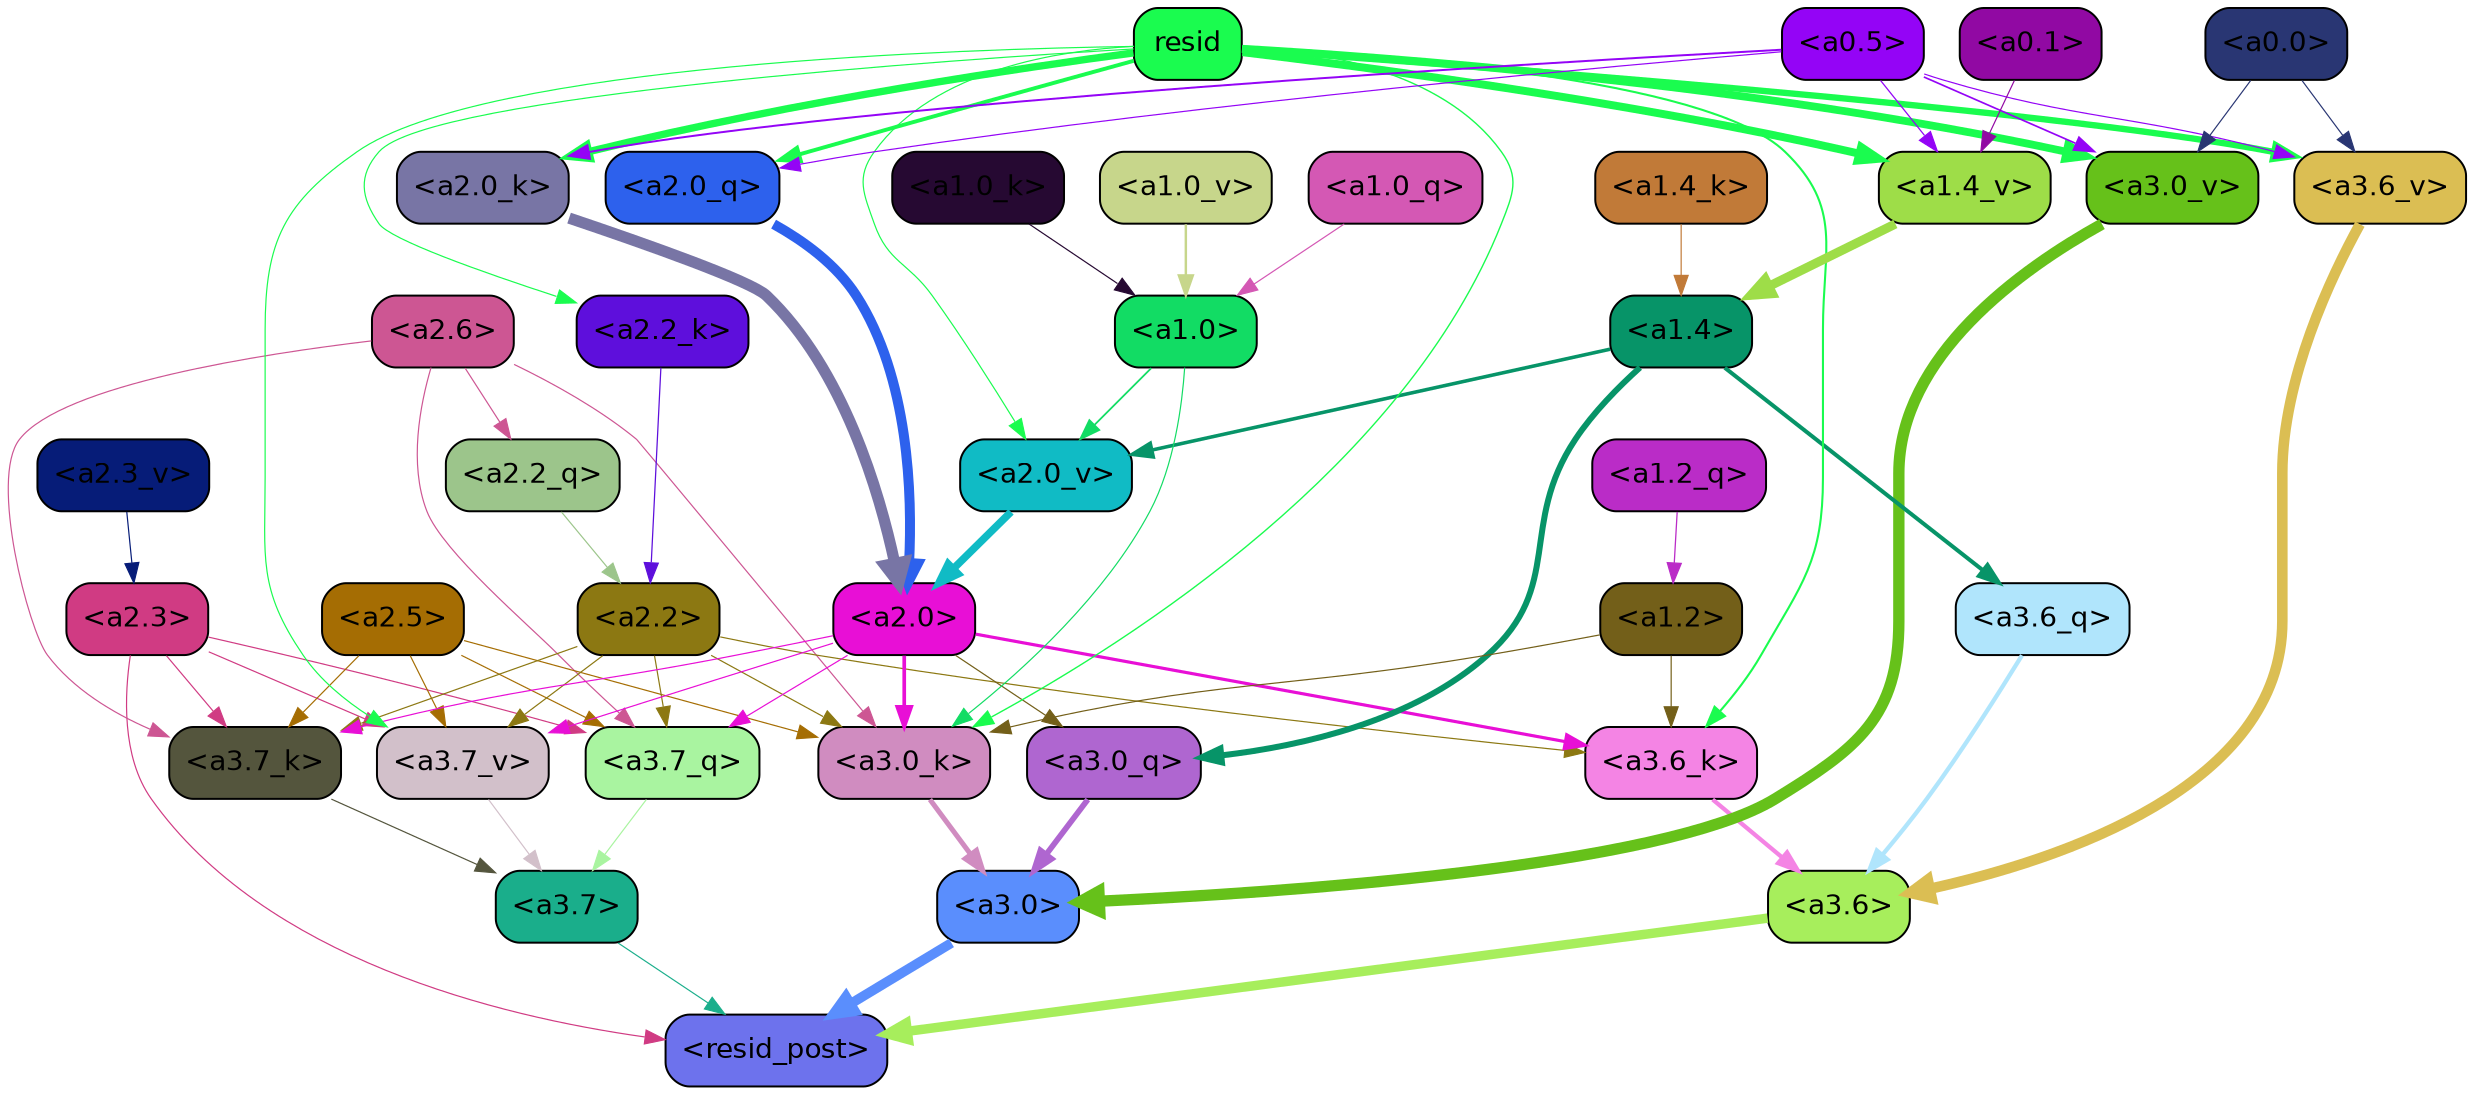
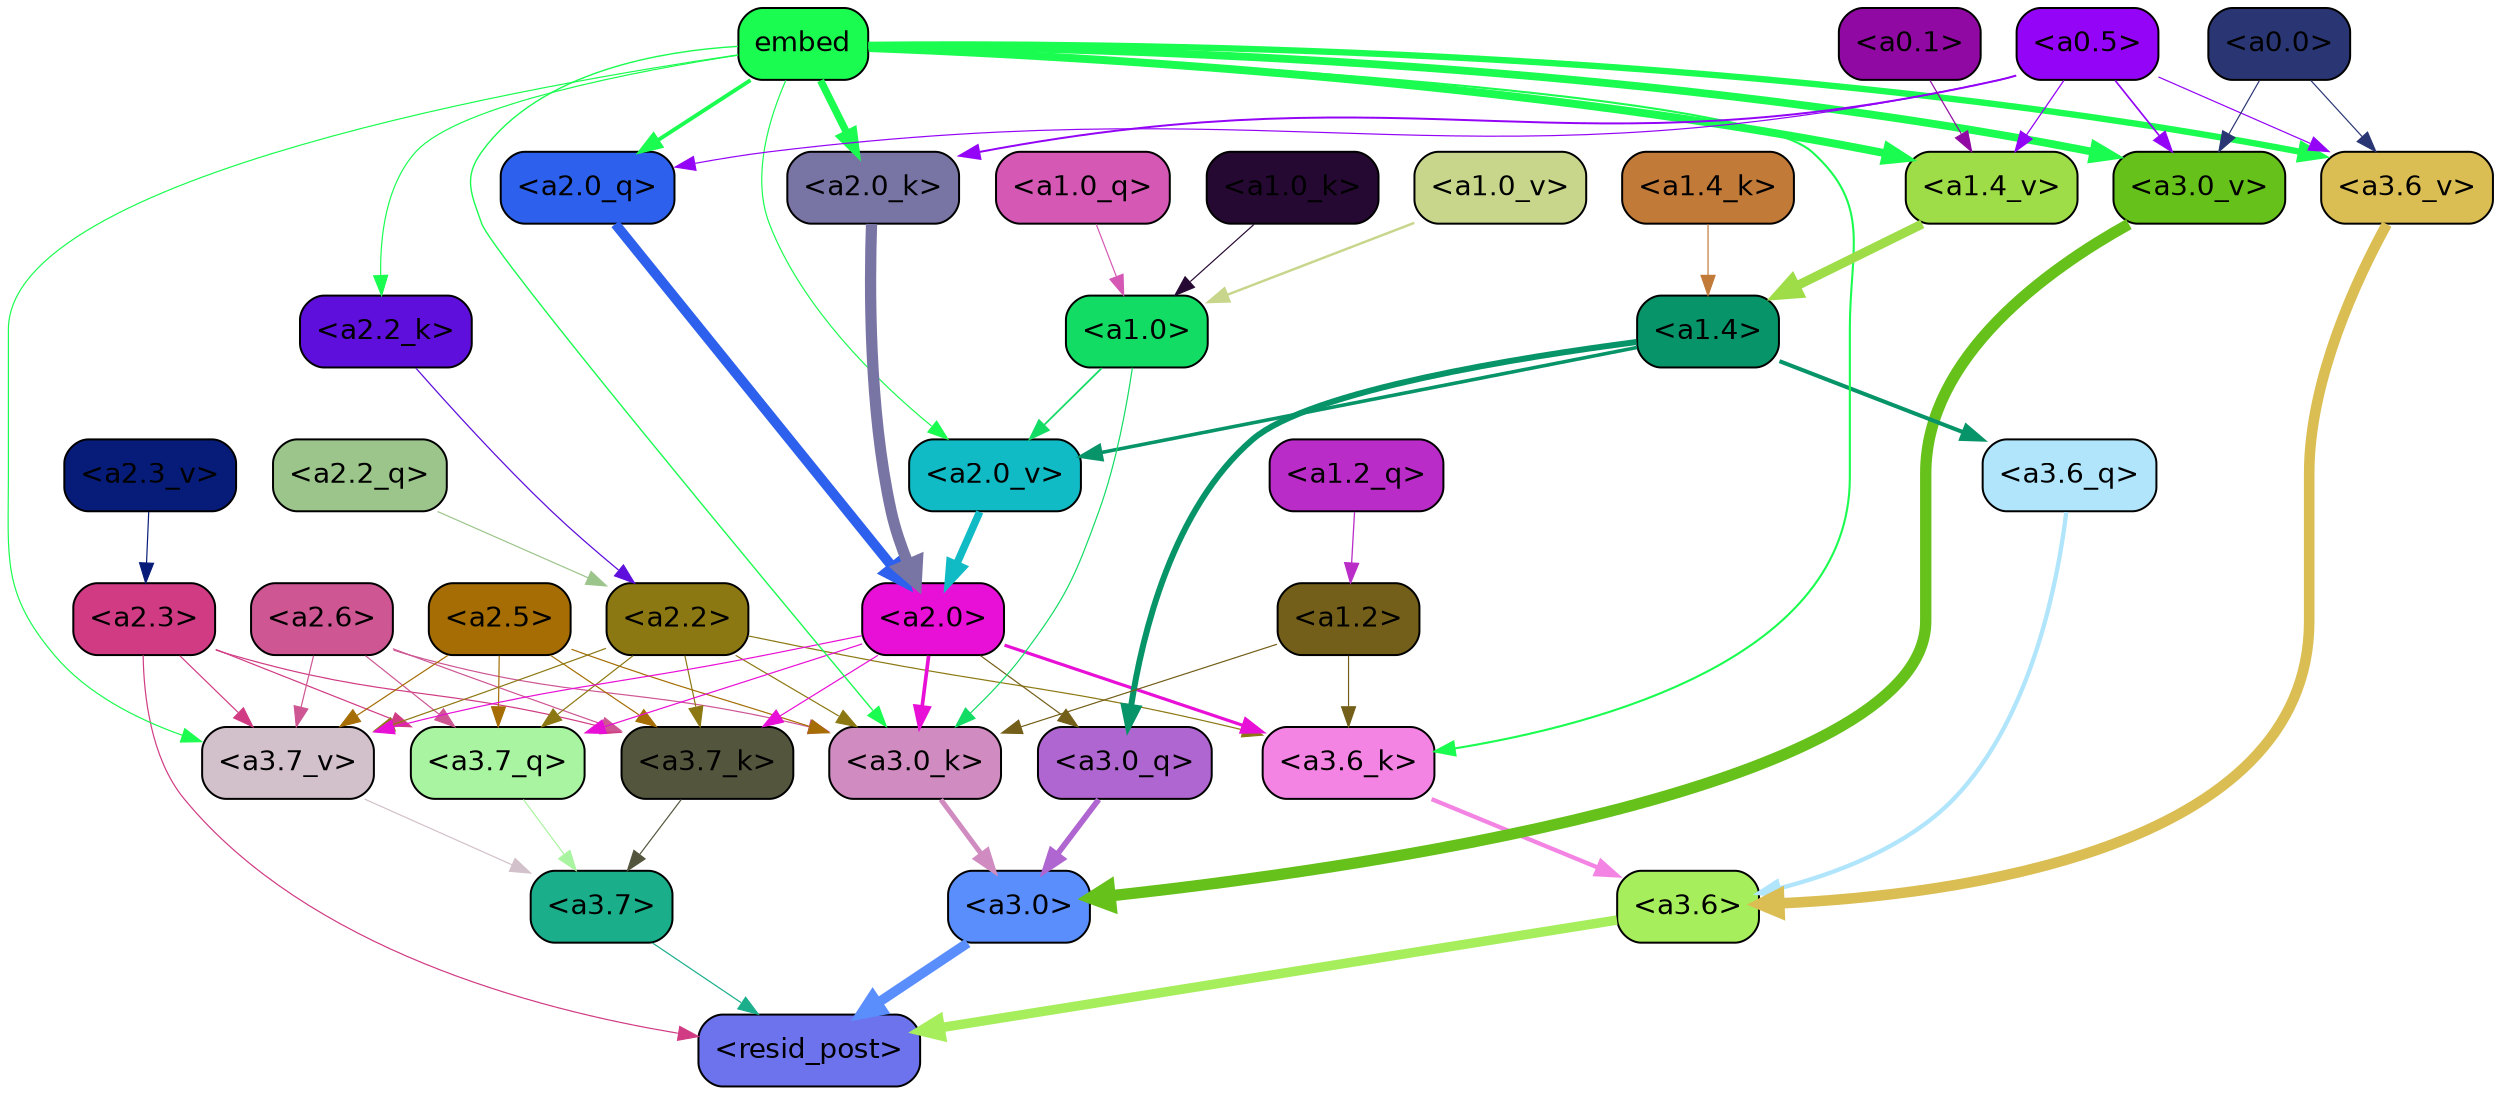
node "resid": label "resid" -> "embed"
edge "<a2.6>" -> "<a2.2_q>": now "<a2.6>" -> "<a3.7_v>"
